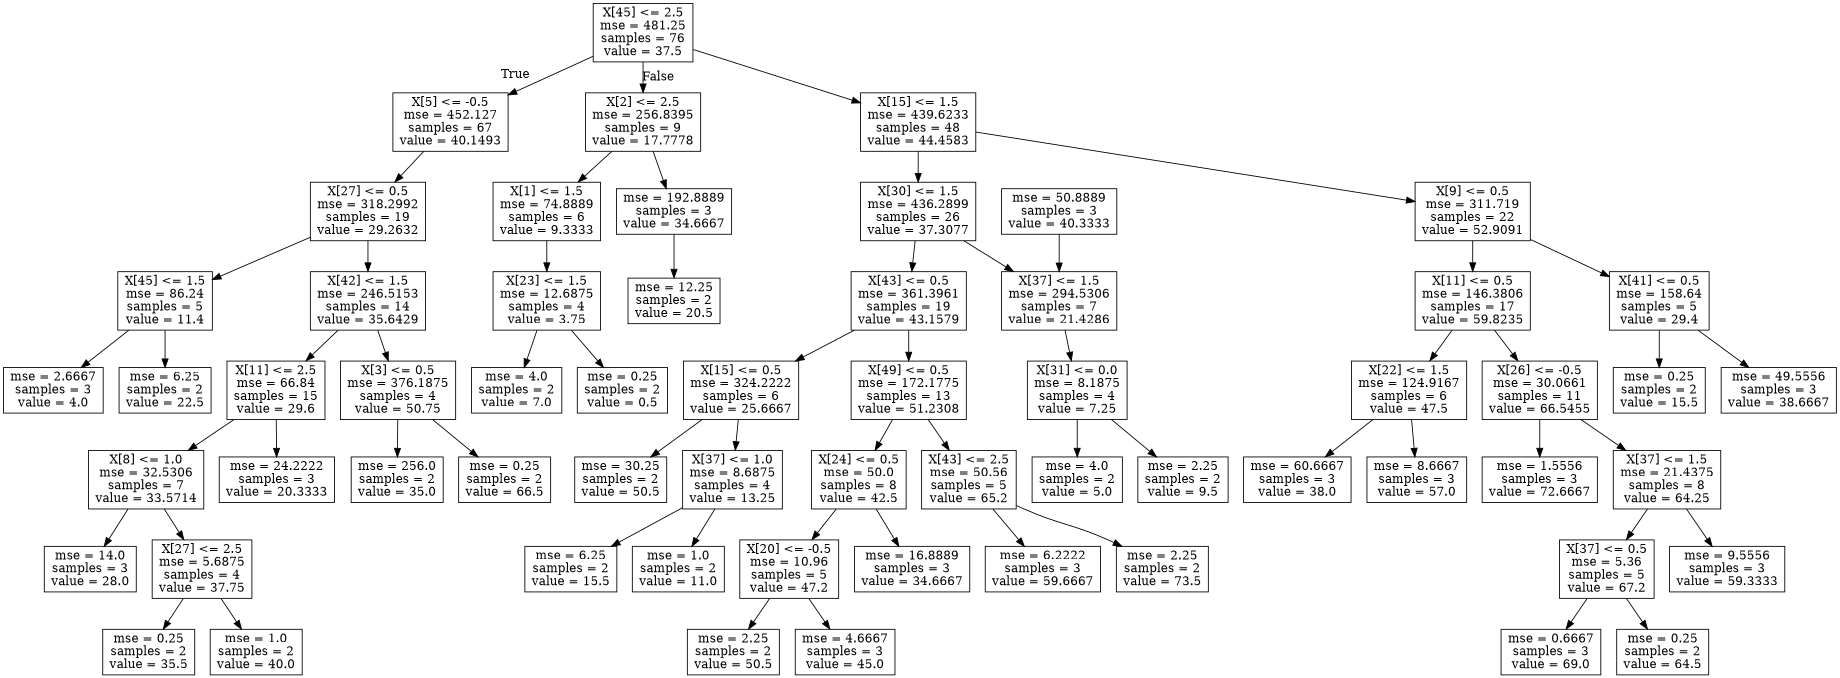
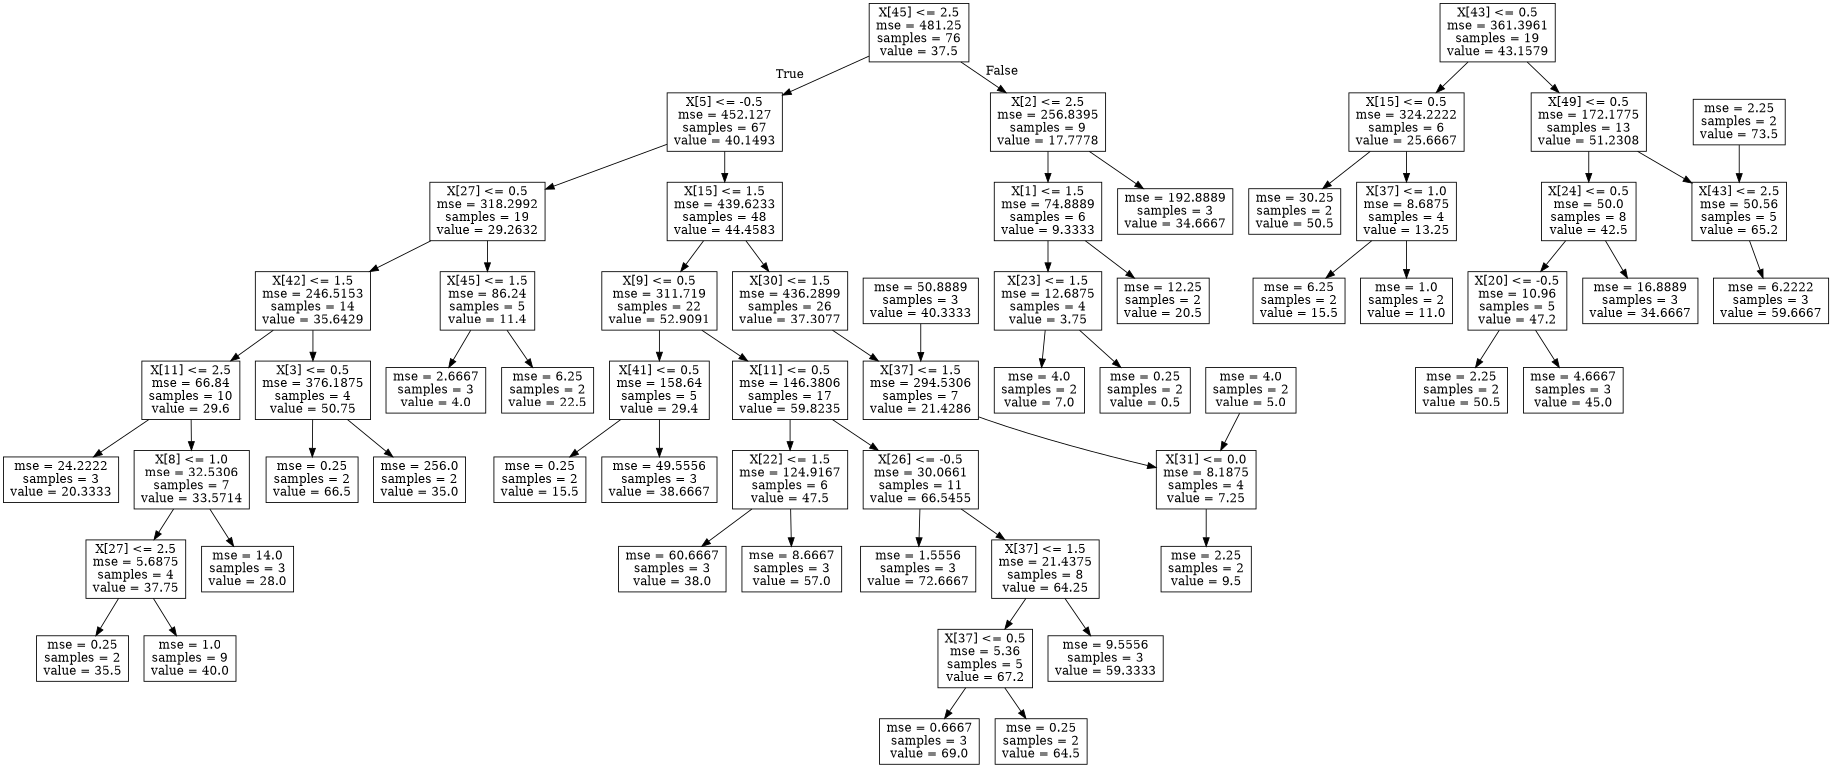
edge "X[45] <= 2.5 mse = 481.25 samples = 76 value = 37.5" -> "X[15] <= 1.5 mse = 439.6233 samples = 48 value = 44.4583": now "X[5] <= -0.5 mse = 452.127 samples = 67 value = 40.1493" -> "X[15] <= 1.5 mse = 439.6233 samples = 48 value = 44.4583"
edge "mse = 192.8889 samples = 3 value = 34.6667" -> "mse = 12.25 samples = 2 value = 20.5": now "X[1] <= 1.5 mse = 74.8889 samples = 6 value = 9.3333" -> "mse = 12.25 samples = 2 value = 20.5"
edge "X[30] <= 1.5 mse = 436.2899 samples = 26 value = 37.3077" -> "X[43] <= 0.5 mse = 361.3961 samples = 19 value = 43.1579": removed
node "X[11] <= 2.5 mse = 66.84 samples = 15 value = 29.6": label "X[11] <= 2.5 mse = 66.84 samples = 15 value = 29.6" -> "X[11] <= 2.5 mse = 66.84 samples = 10 value = 29.6"
edge "X[31] <= 0.0 mse = 8.1875 samples = 4 value = 7.25" -> "mse = 4.0 samples = 2 value = 5.0": reversed
edge "X[43] <= 2.5 mse = 50.56 samples = 5 value = 65.2" -> "mse = 2.25 samples = 2 value = 73.5": reversed
node "mse = 1.0 samples = 2 value = 40.0": label "mse = 1.0 samples = 2 value = 40.0" -> "mse = 1.0 samples = 9 value = 40.0"
